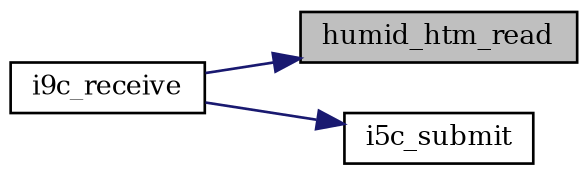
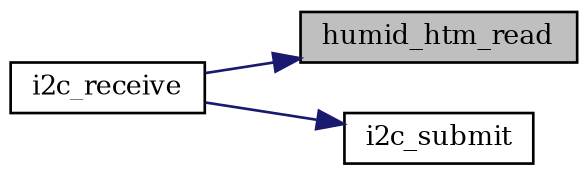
node "i9c_receive": label "i9c_receive" -> "i2c_receive"
node "i5c_submit": label "i5c_submit" -> "i2c_submit"
